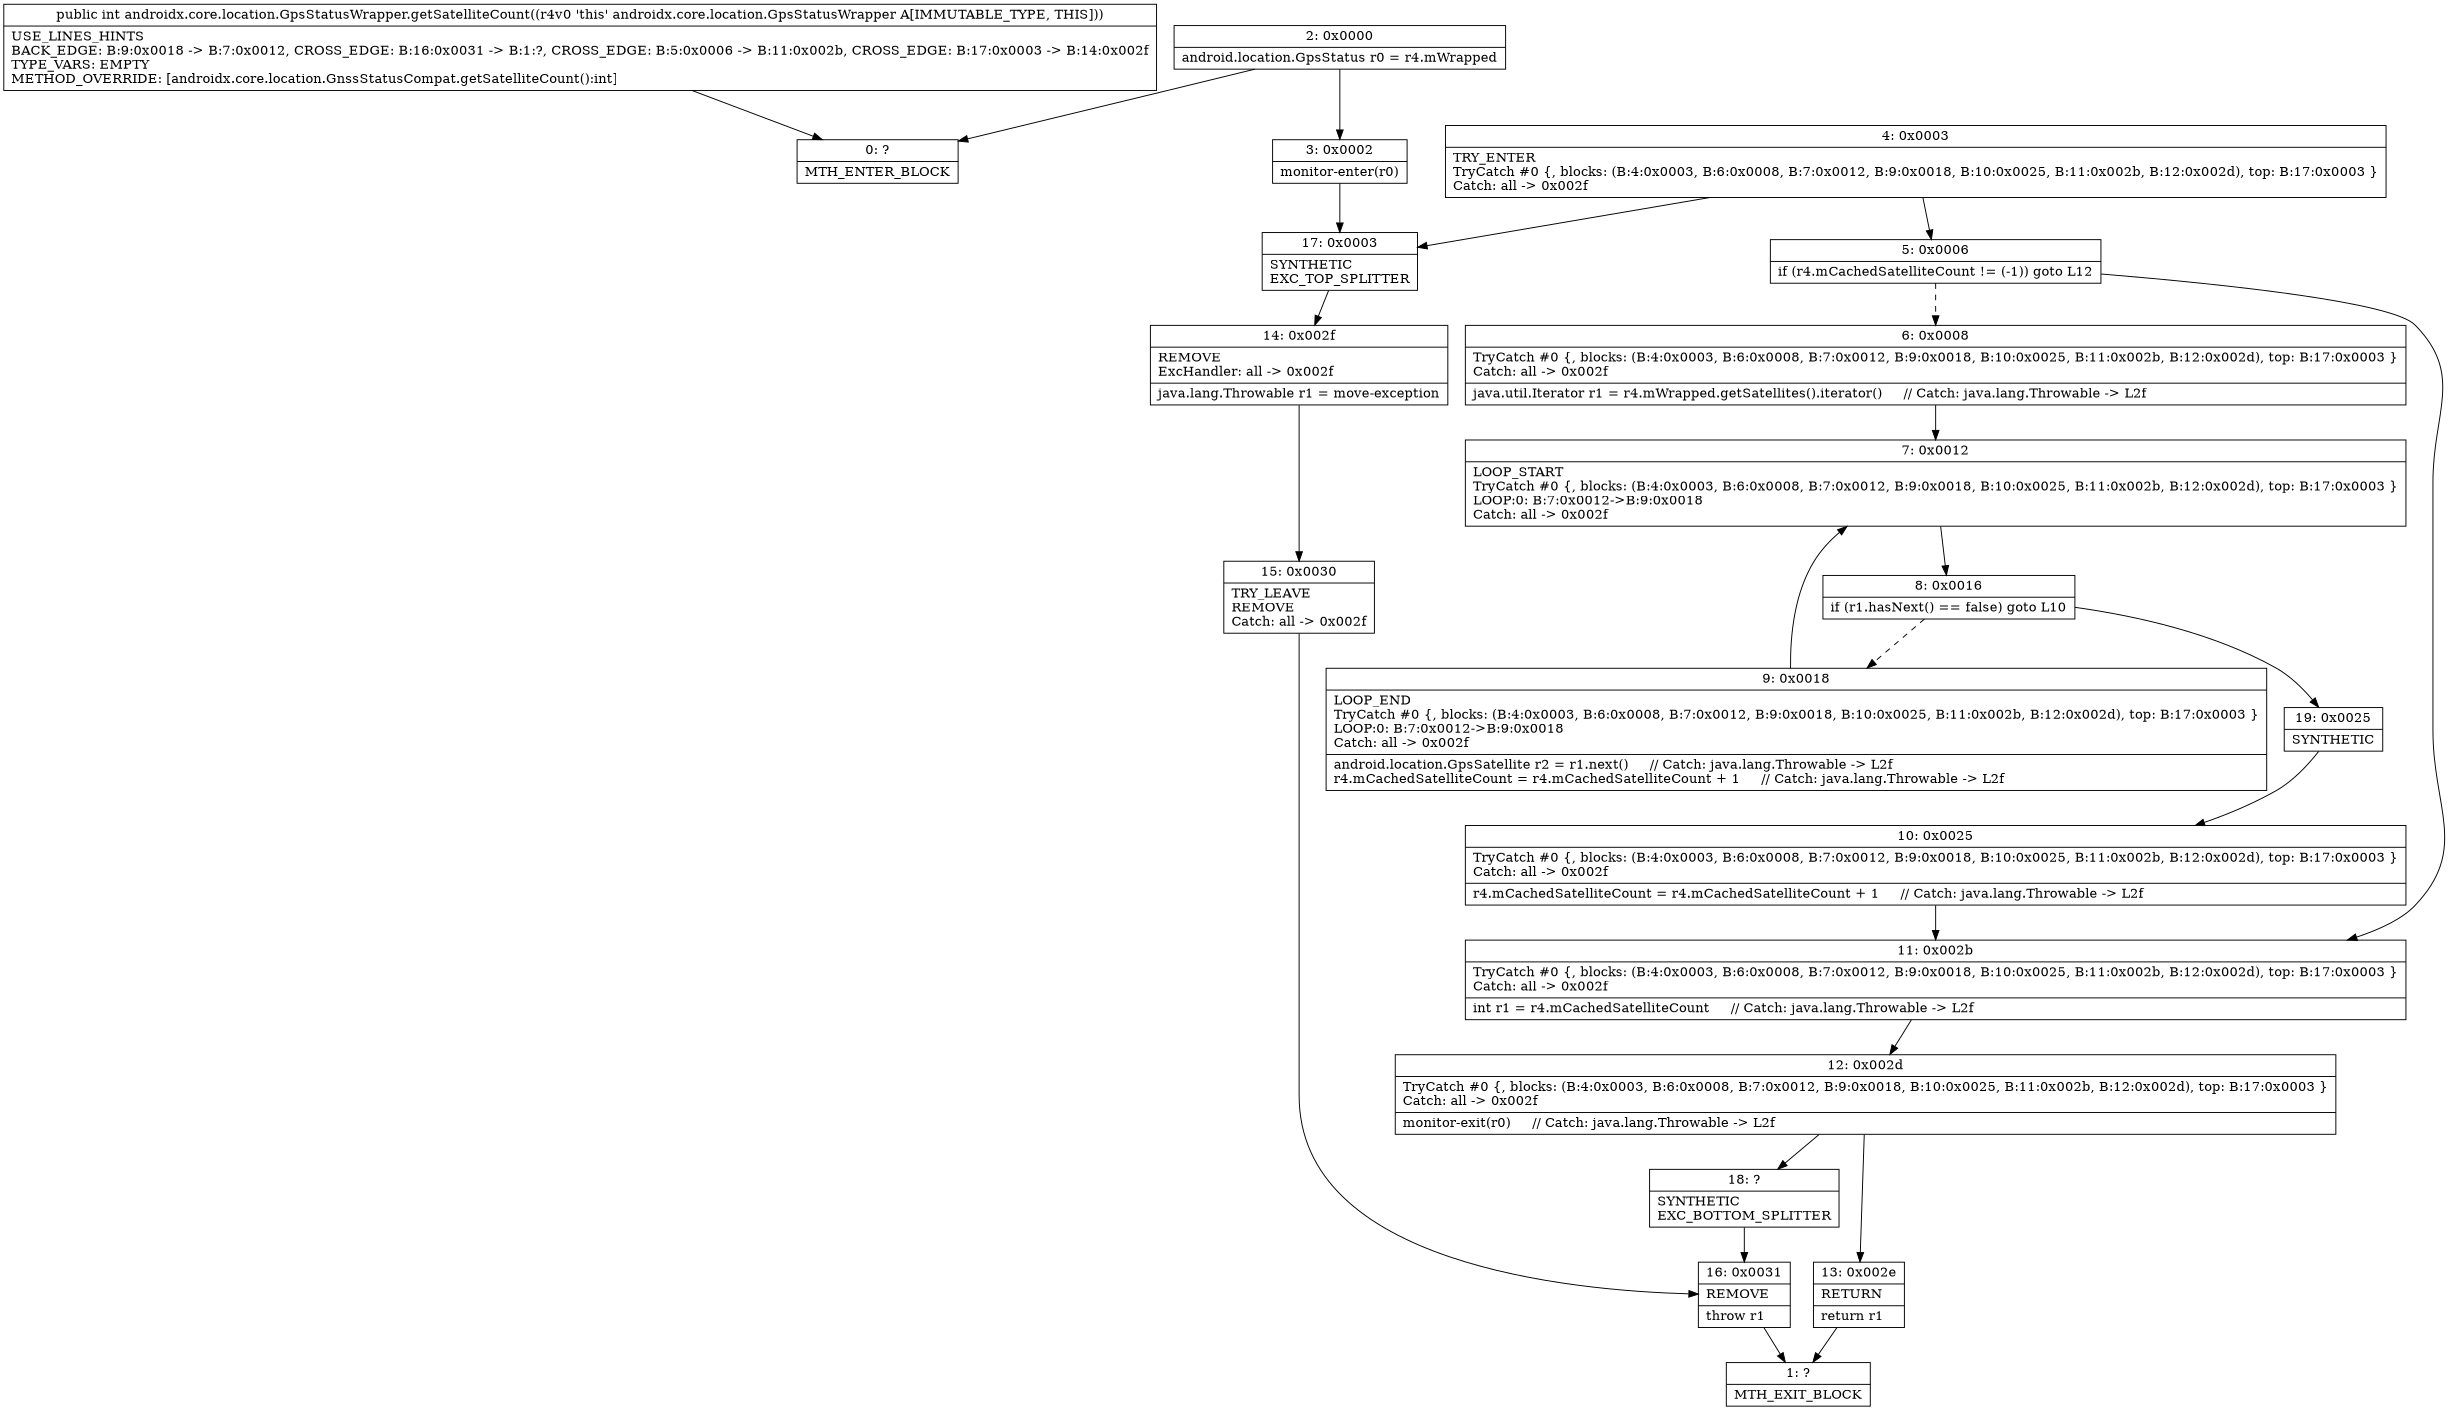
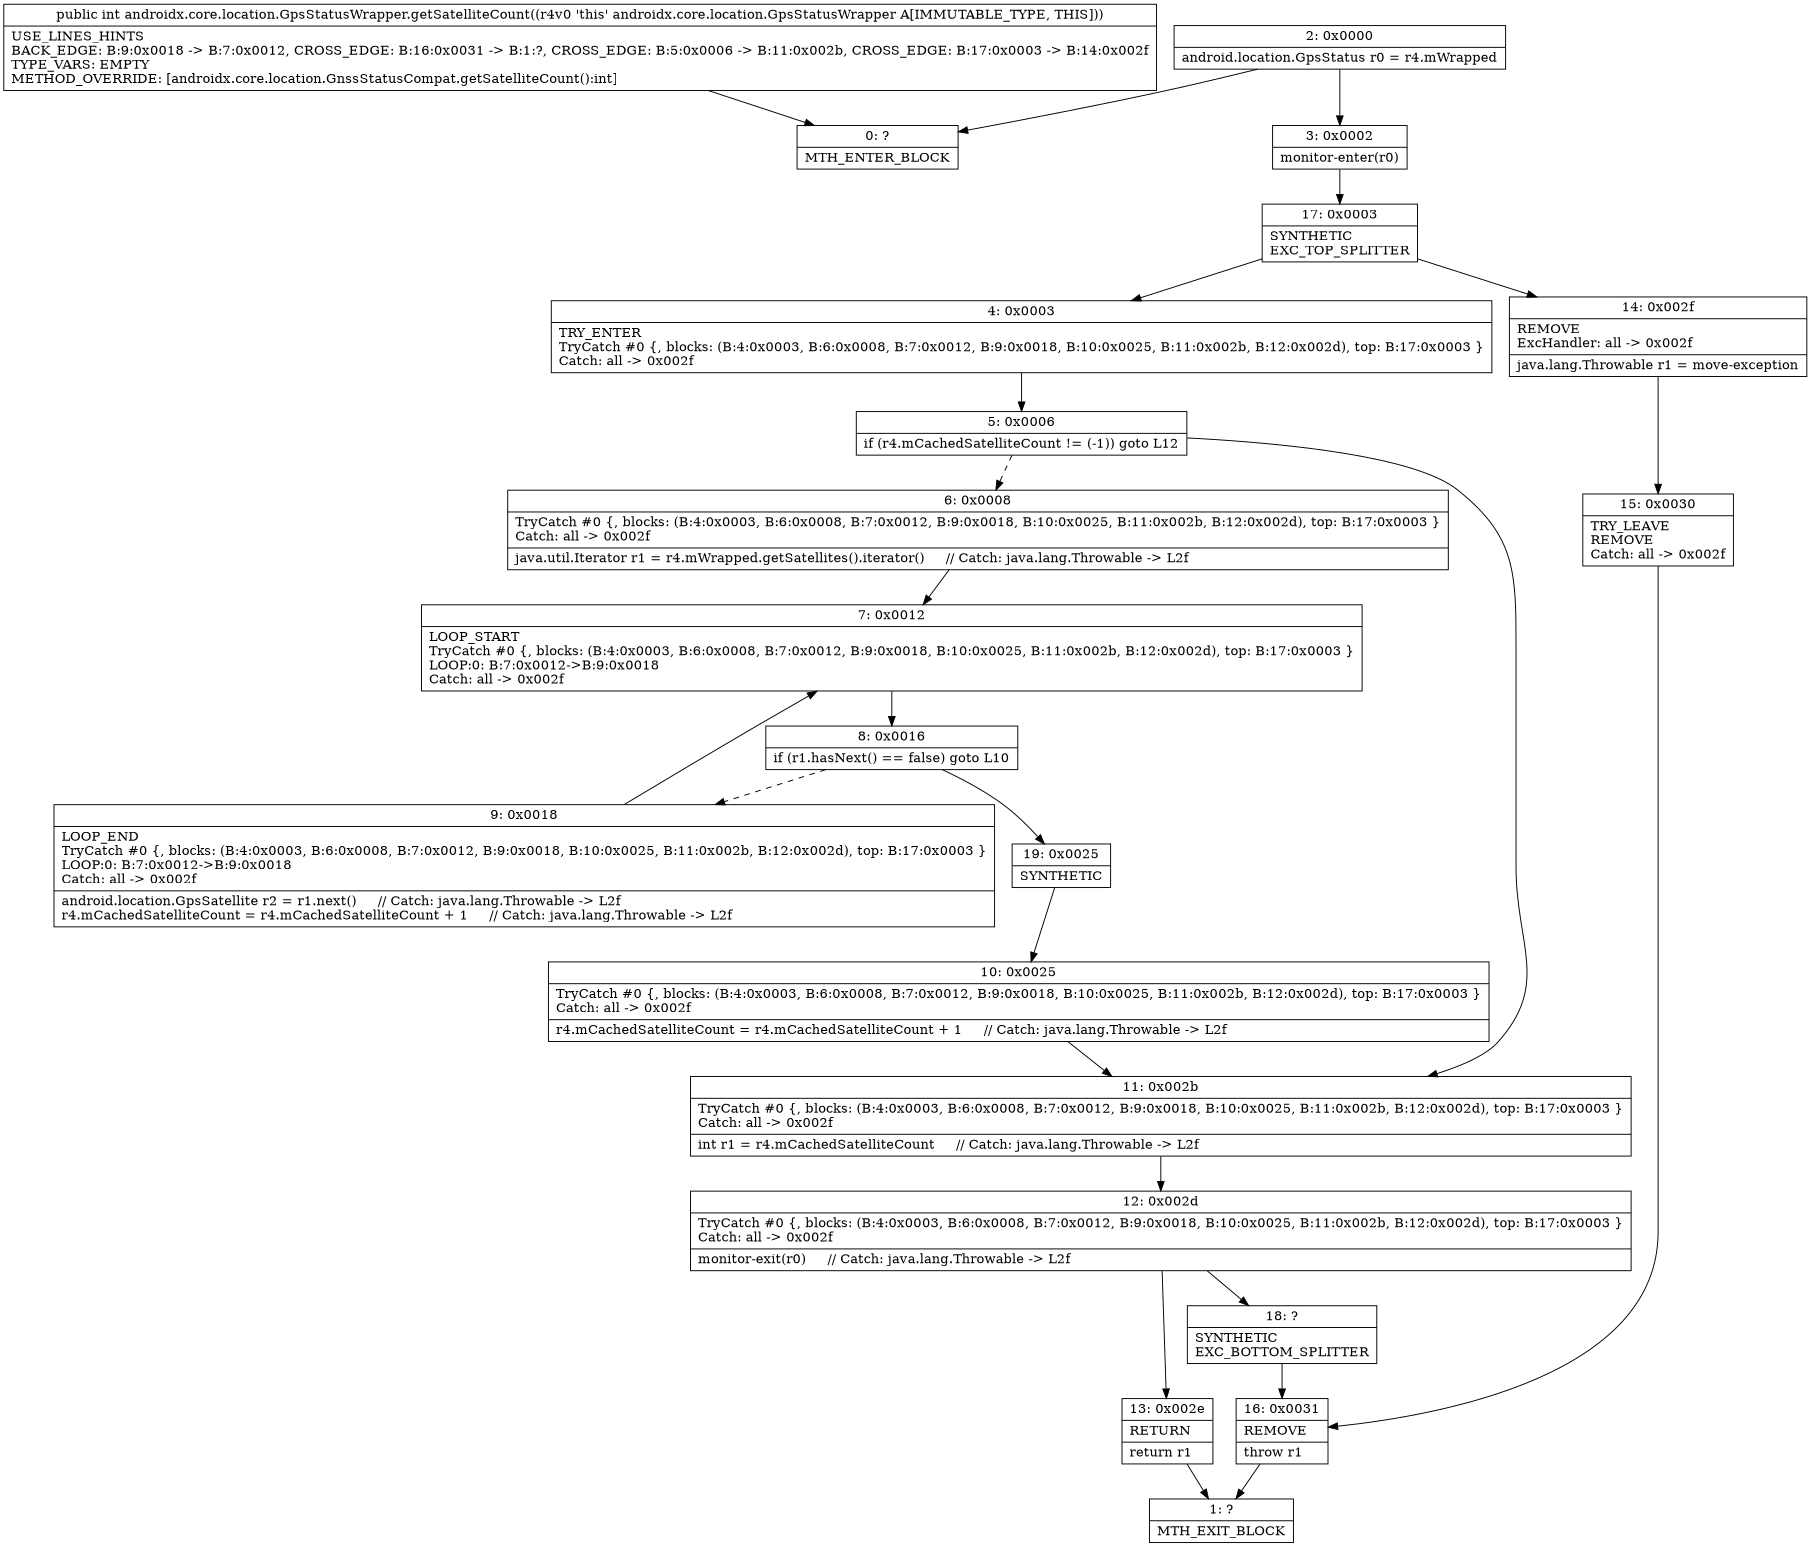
edge "4: 0x0003" -> "17: 0x0003": reversed
